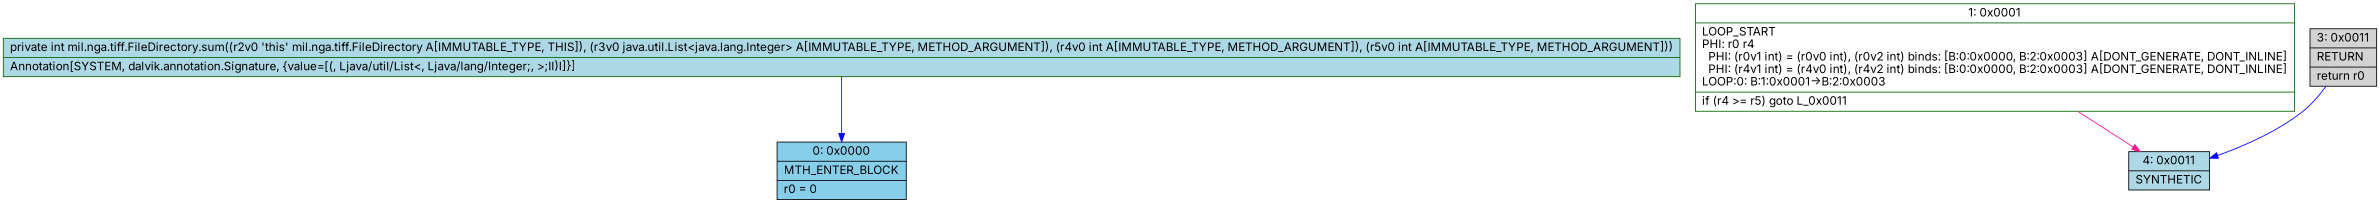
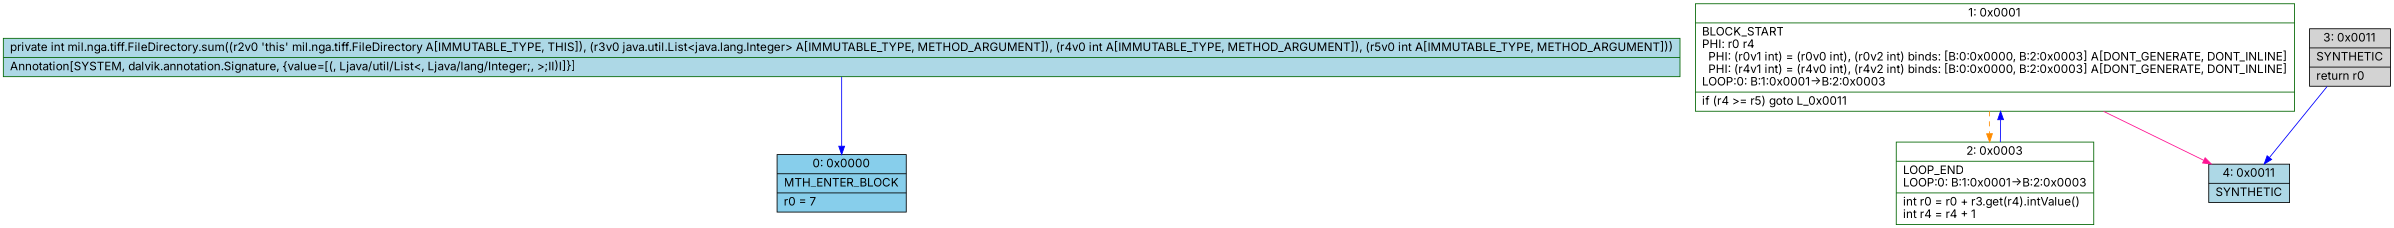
node "1: 0x0001": text "LOOP_START" -> "BLOCK_START"
node "3: 0x0011": text "RETURN" -> "SYNTHETIC"
node "2: 0x0003": added
node "0: 0x0000": text "r0 = 0" -> "r0 = 7"
